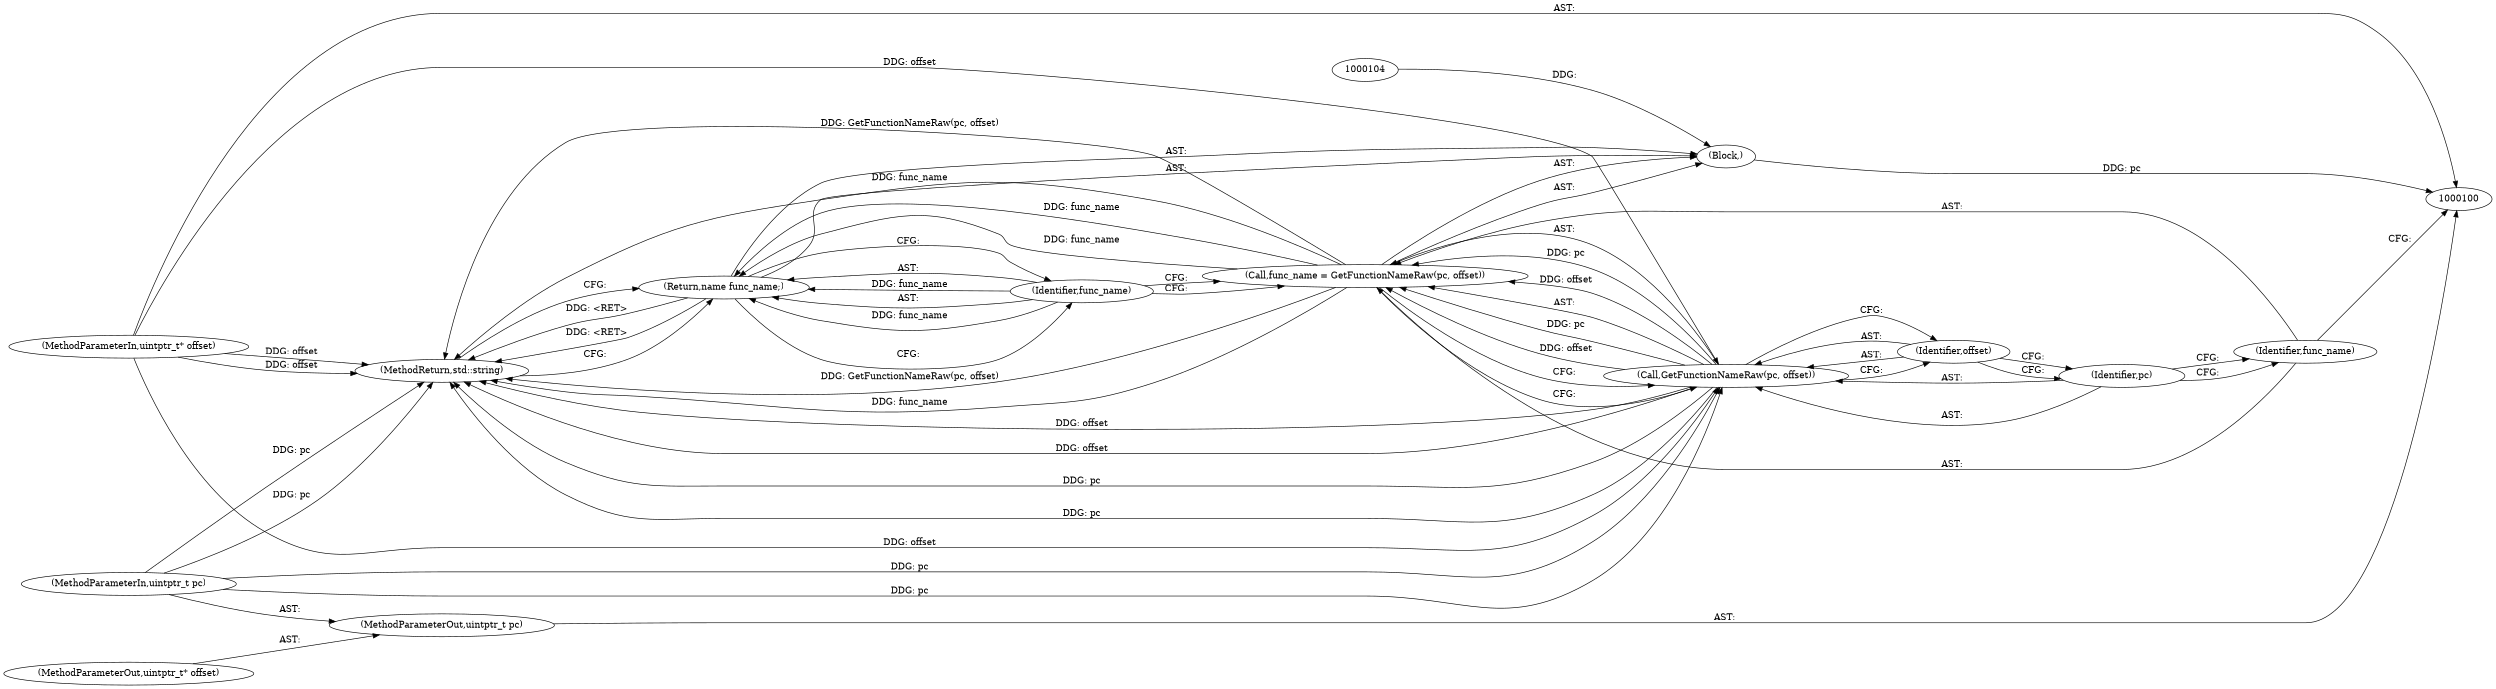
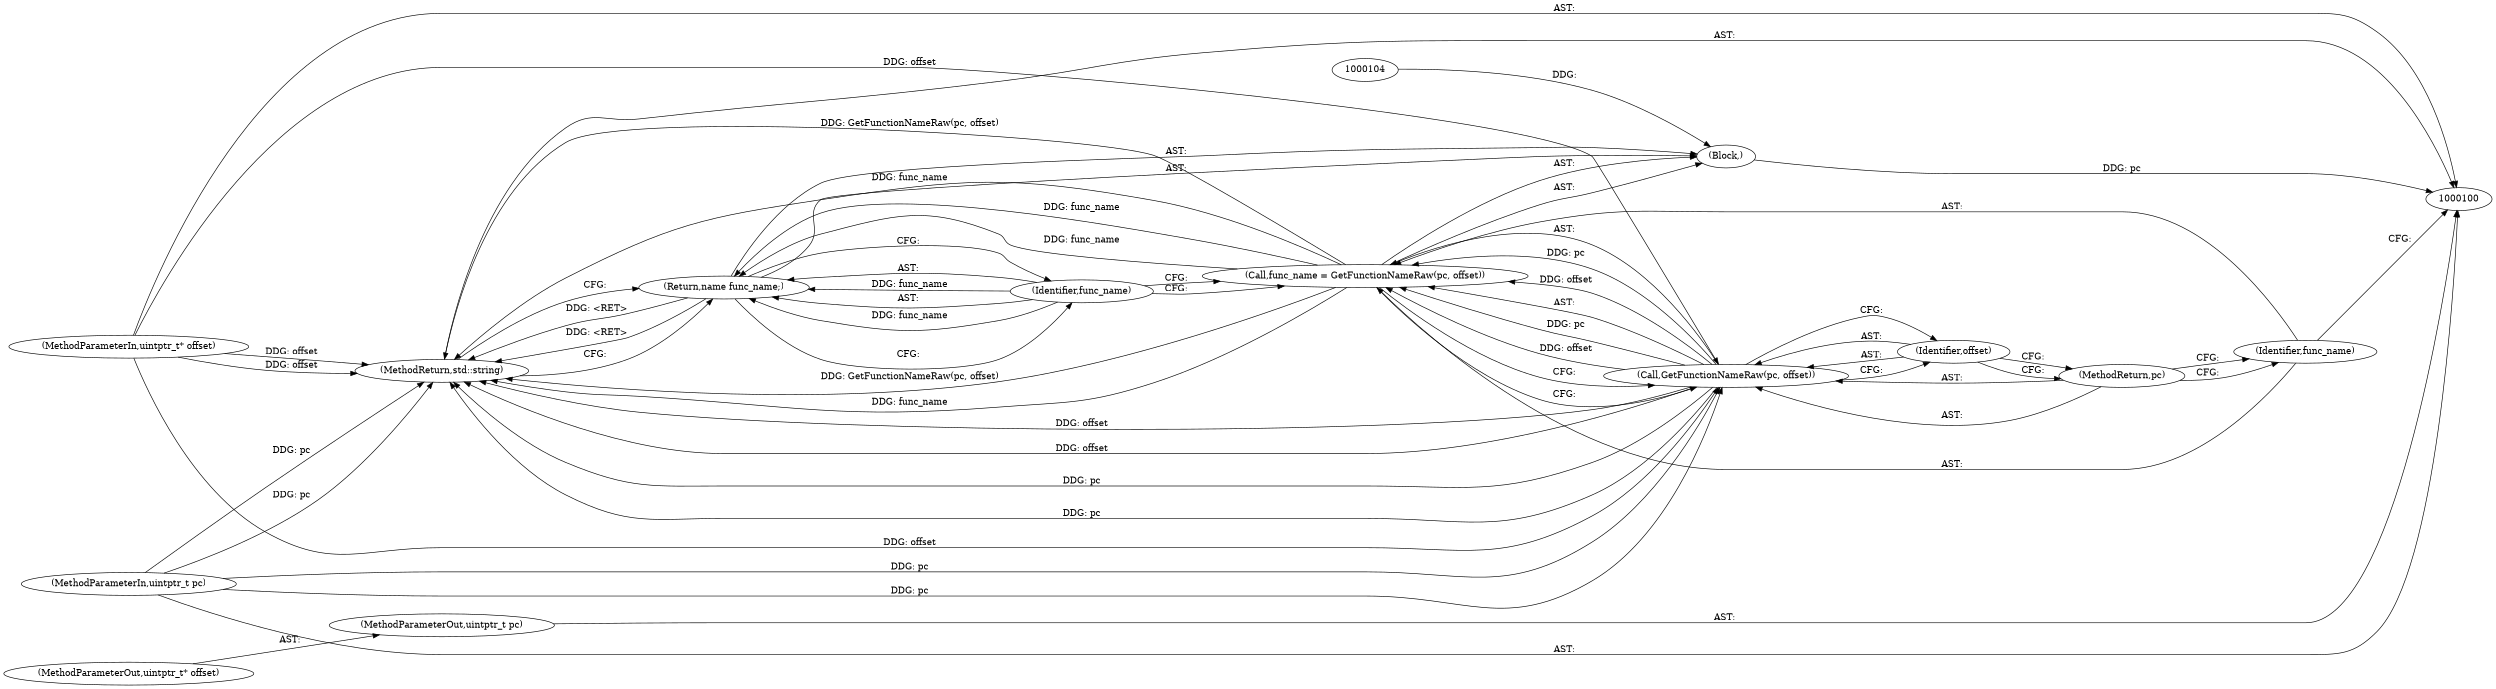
edge "(MethodReturn,std::string)" -> "1000100": added, label "AST:"
node "(Identifier,pc)": label "(Identifier,pc)" -> "(MethodReturn,pc)"
edge "(MethodParameterIn,uintptr_t pc)" -> "(MethodParameterOut,uintptr_t pc)": now "(MethodParameterIn,uintptr_t pc)" -> "1000100"
